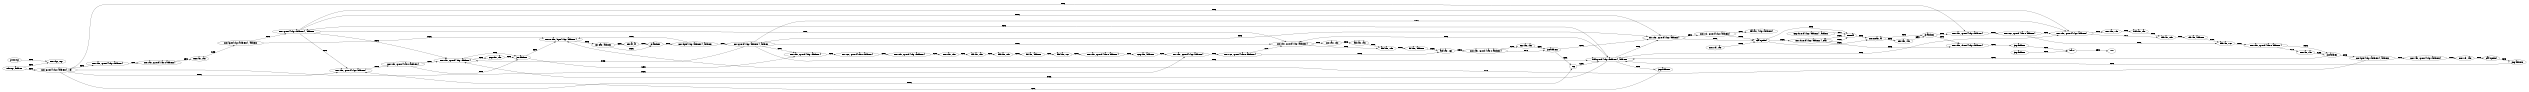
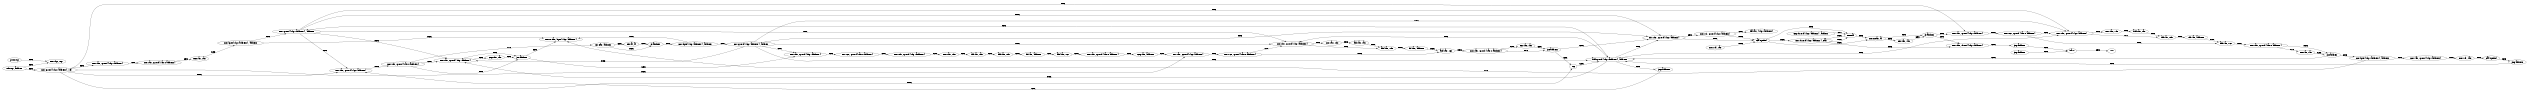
edge "movzx eax , byte [ rbp - address ]" -> "xor eax , address": now "mov rdx , qword [ rax + address ]" -> "xor eax , address"
